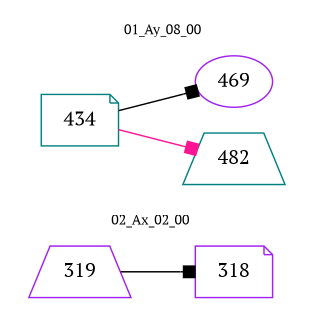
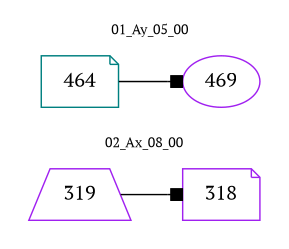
cluster "01_Ay_08_00": label "01_Ay_08_00" -> "01_Ay_05_00"
node "434": label "434" -> "464"
node "482": removed
cluster "02_Ax_02_00": label "02_Ax_02_00" -> "02_Ax_08_00"
